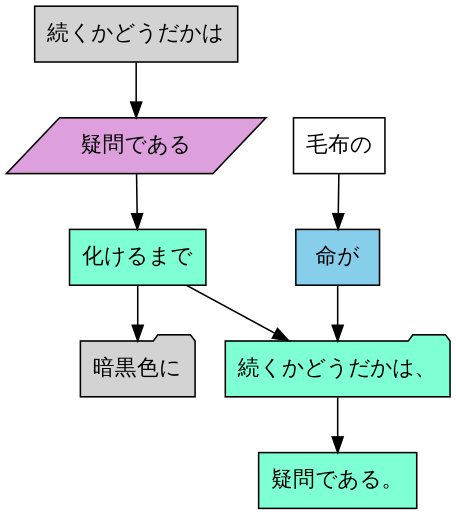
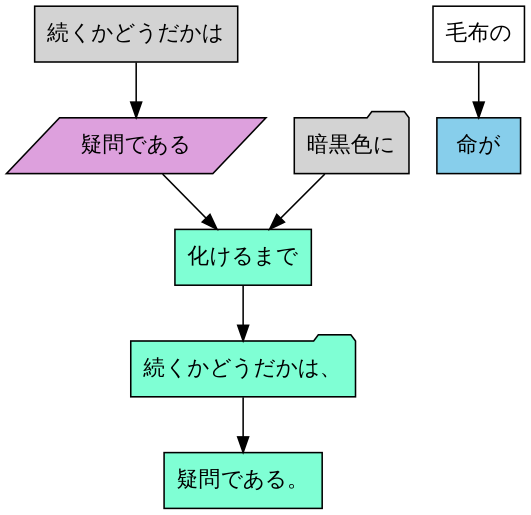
edge "化けるまで" -> "暗黒色に": reversed
edge "命が" -> "続くかどうだかは、": removed
